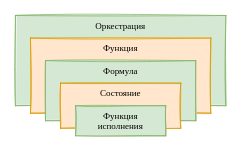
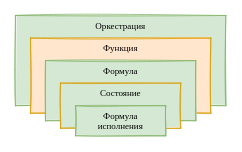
node "Состояние": fillcolor #ffe6cc -> #d5e8d4
node "Функция исполнения": label "Функция исполнения" -> "Формула исполнения"
